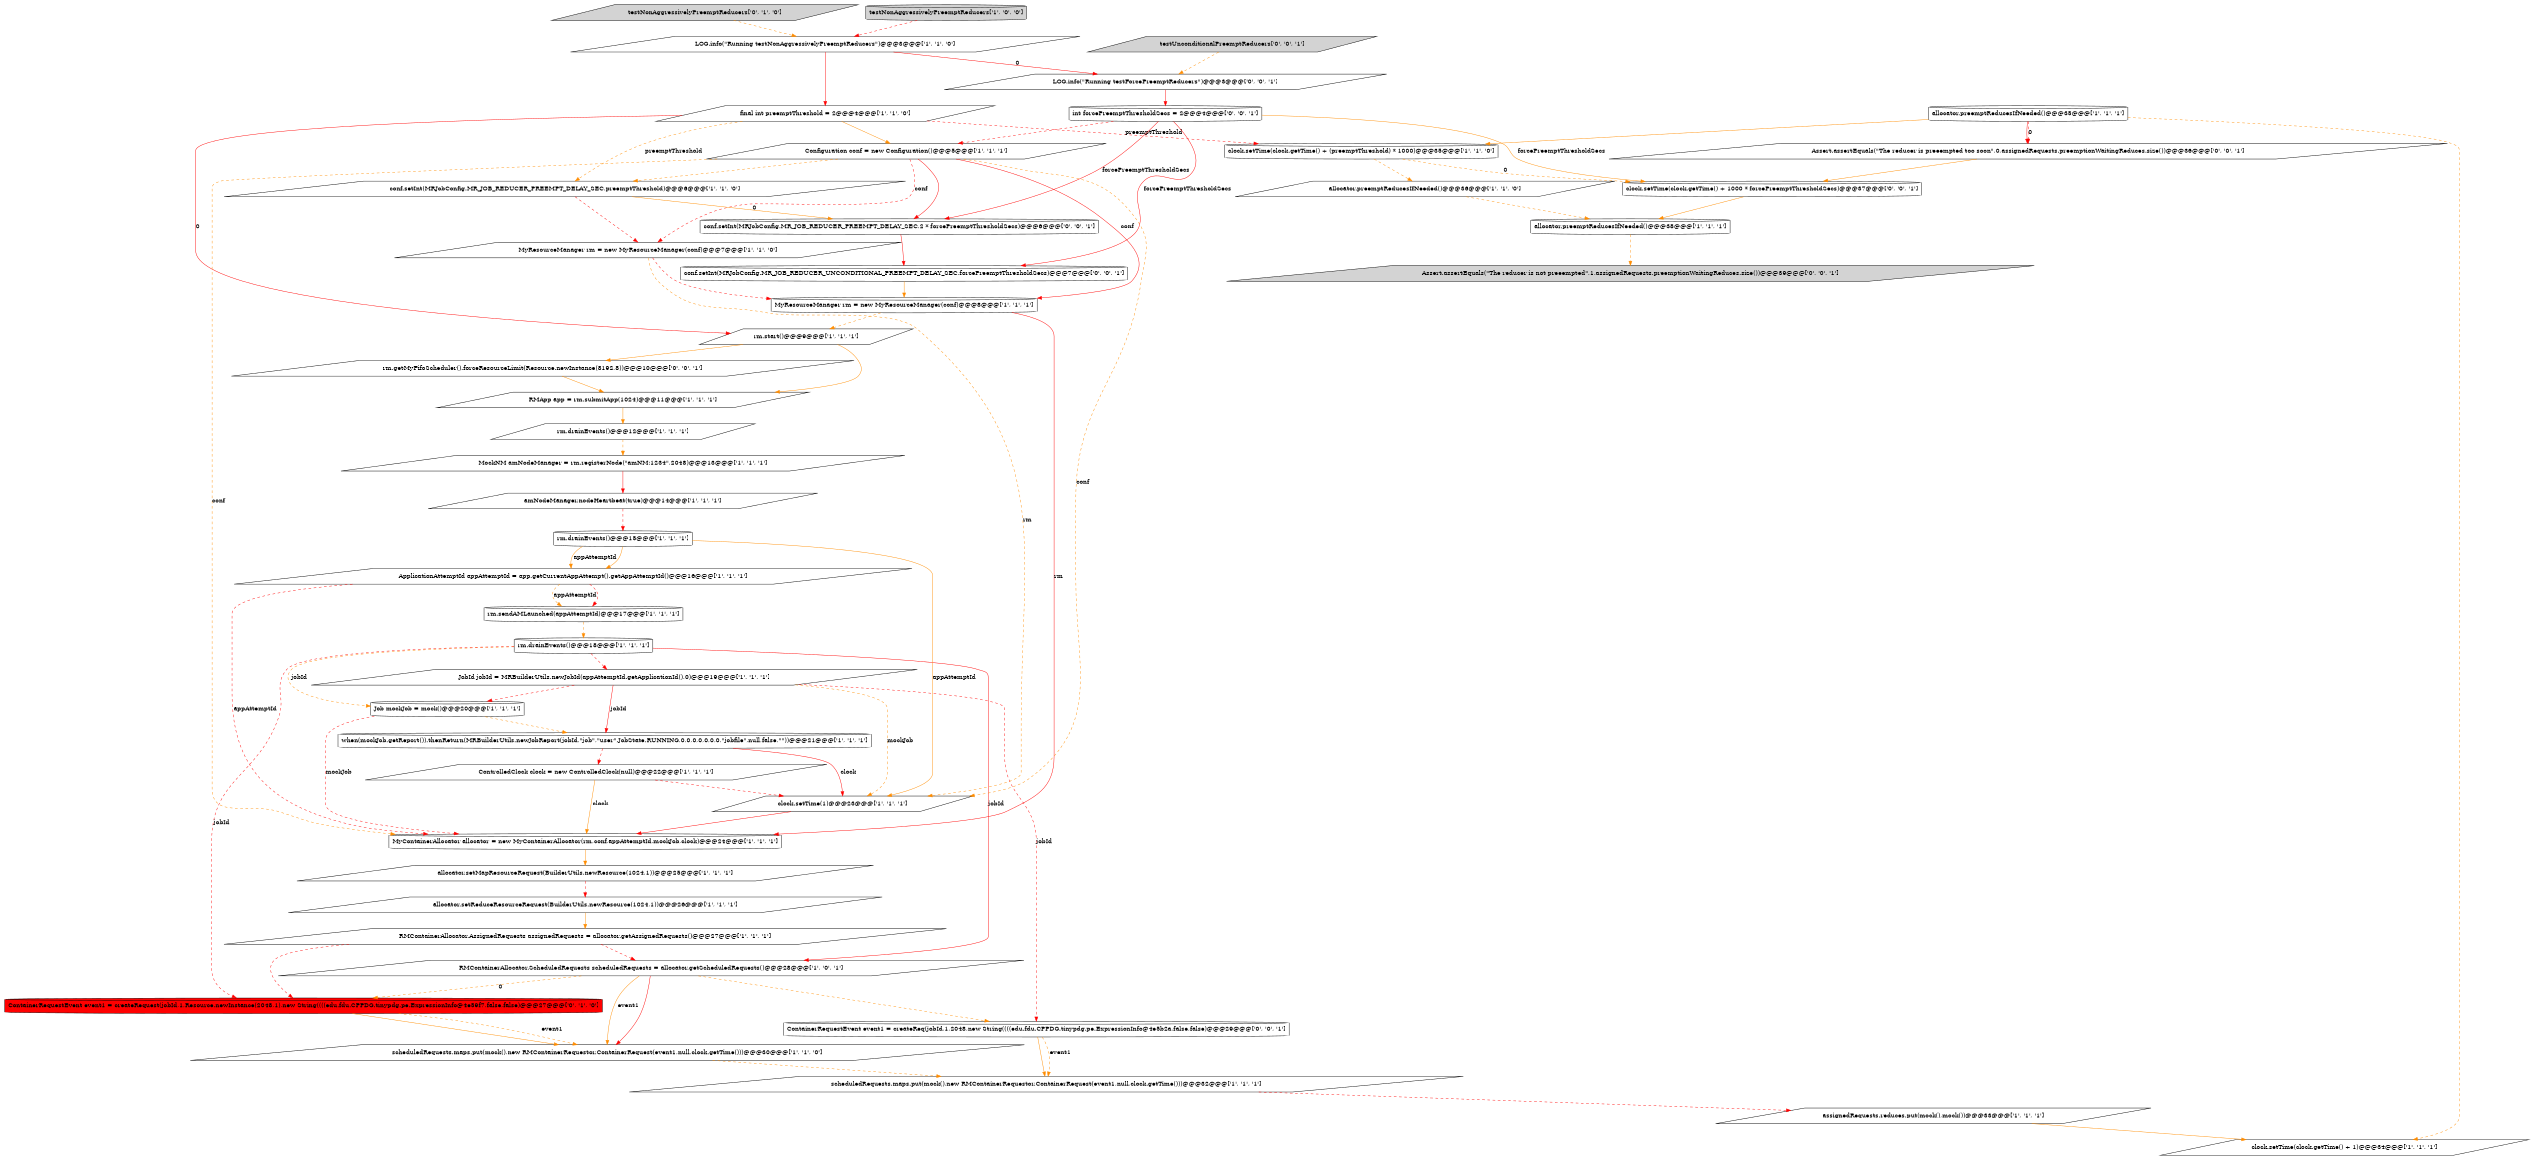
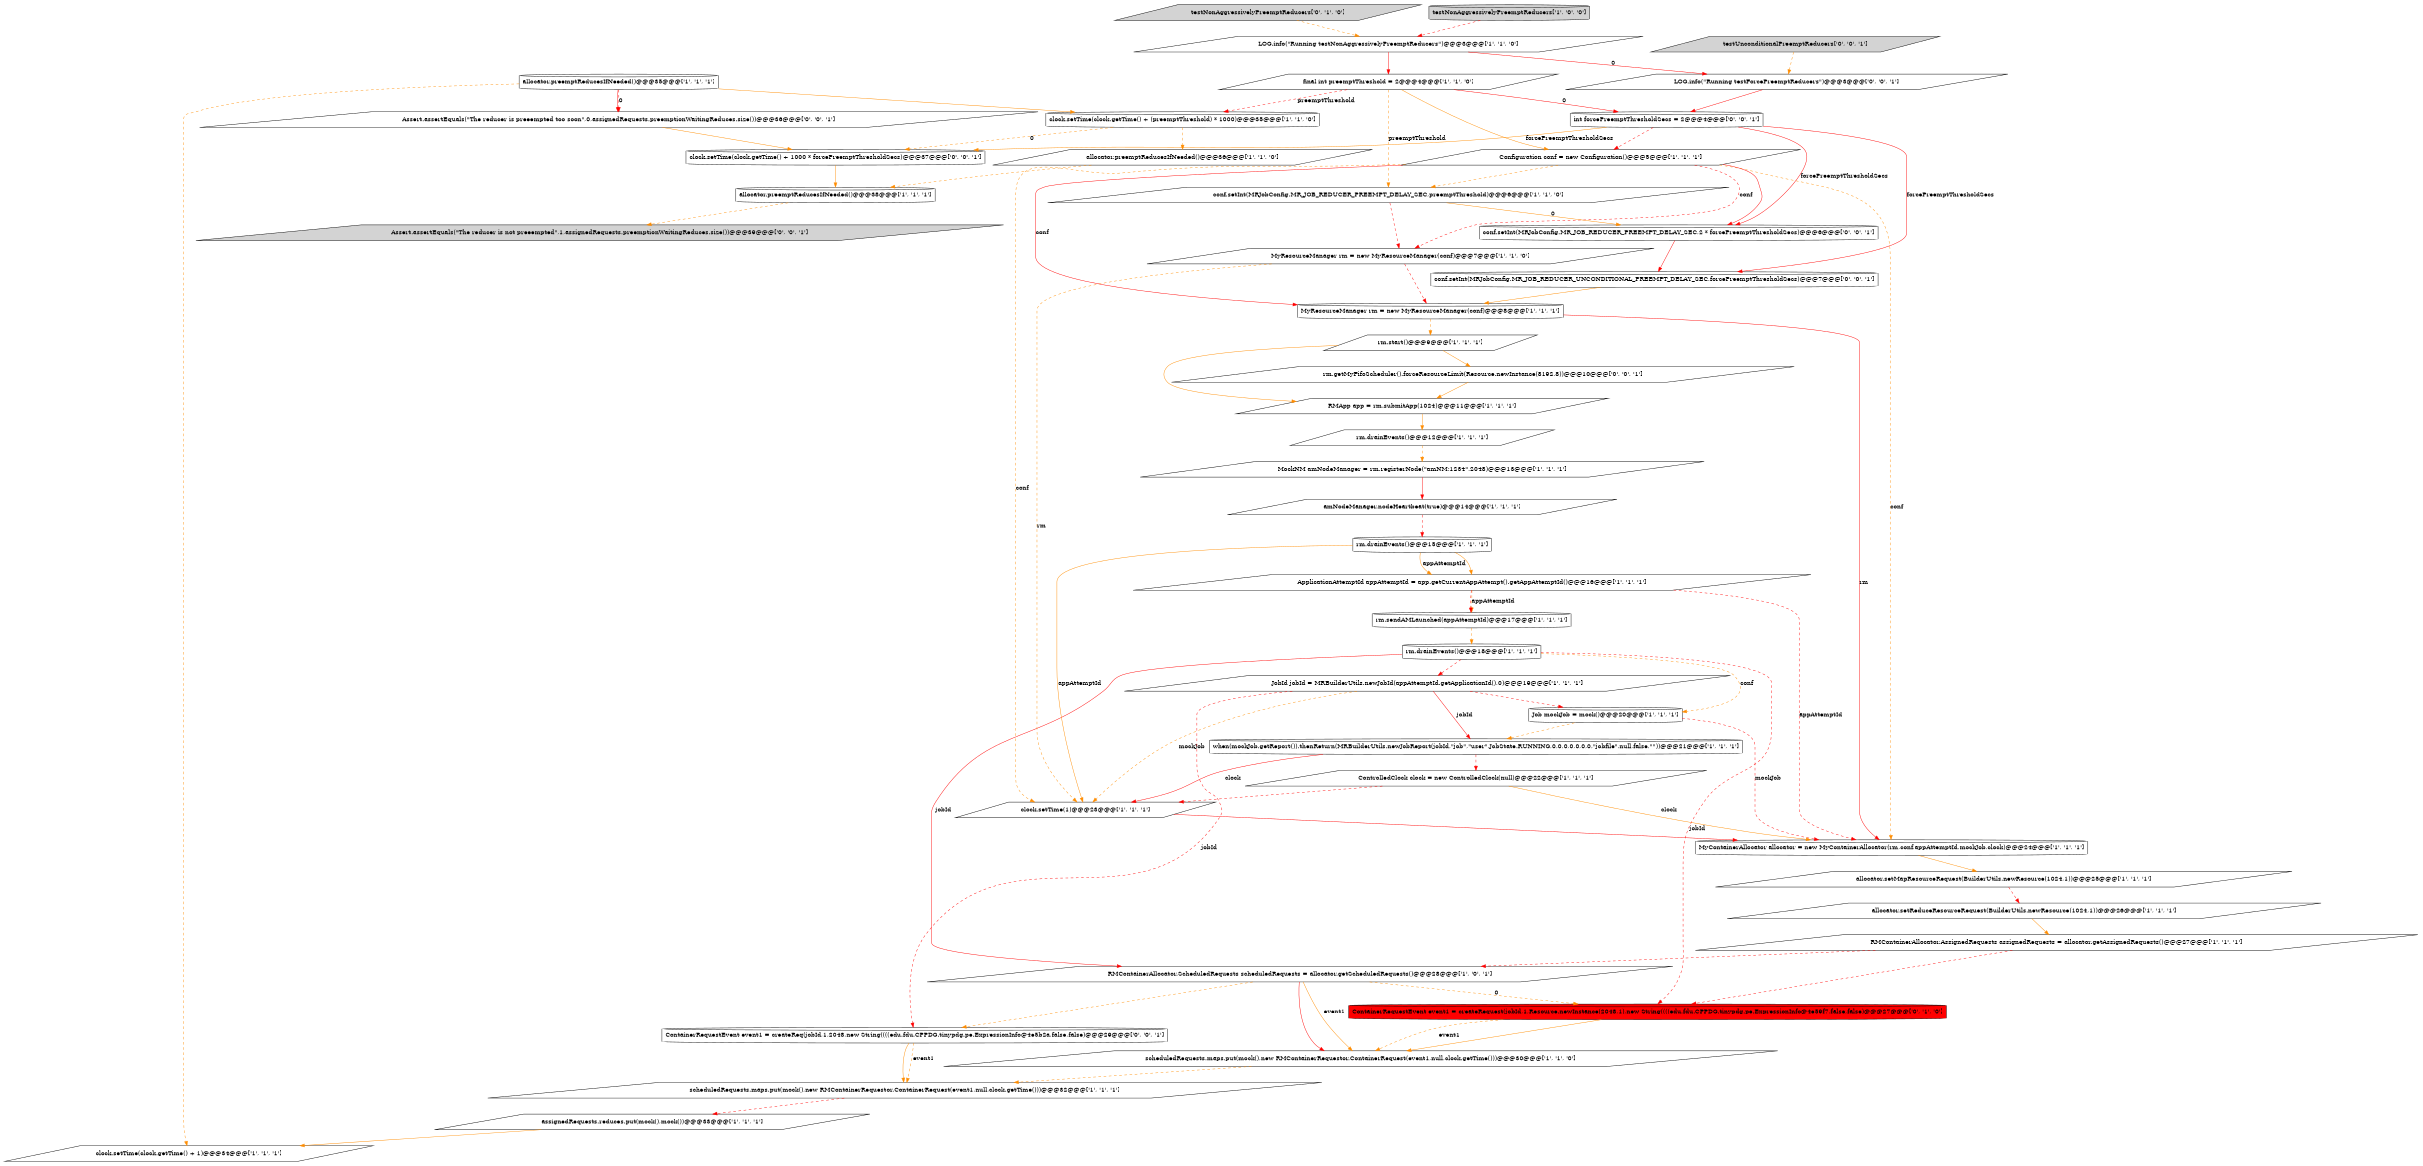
edge "final int preemptThreshold = 2@@@4@@@['1', '1', '0']" -> "rm.start()@@@9@@@['1', '1', '1']": now "final int preemptThreshold = 2@@@4@@@['1', '1', '0']" -> "int forcePreemptThresholdSecs = 2@@@4@@@['0', '0', '1']"
edge "rm.drainEvents()@@@18@@@['1', '1', '1']" -> "Job mockJob = mock()@@@20@@@['1', '1', '1']": label "jobId" -> "conf"
